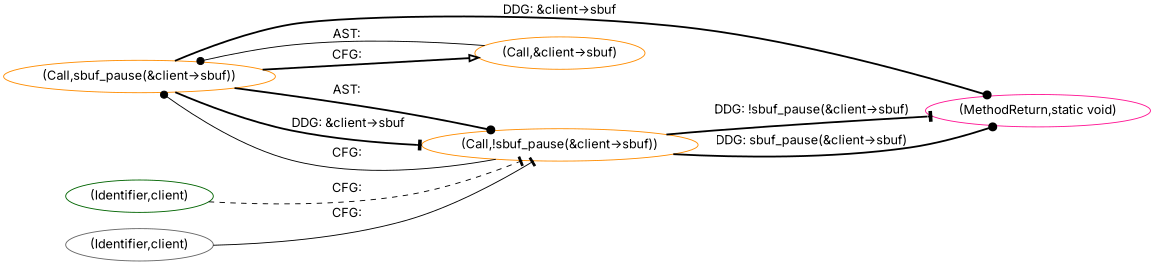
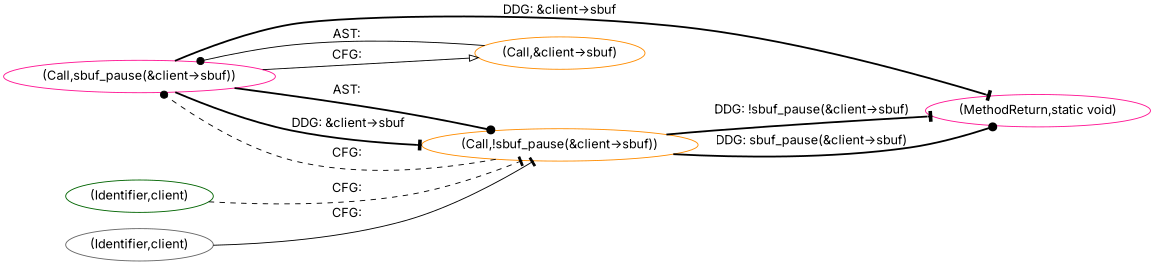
edge "(Call,sbuf_pause(&client->sbuf))" -> "(MethodReturn,static void)": arrowhead dot -> tee
edge "(Call,sbuf_pause(&client->sbuf))" -> "(Call,&client->sbuf)": style bold -> solid
node "(Call,sbuf_pause(&client->sbuf))": color darkorange -> deeppink
edge "(Call,!sbuf_pause(&client->sbuf))" -> "(Call,sbuf_pause(&client->sbuf))": style solid -> dashed
